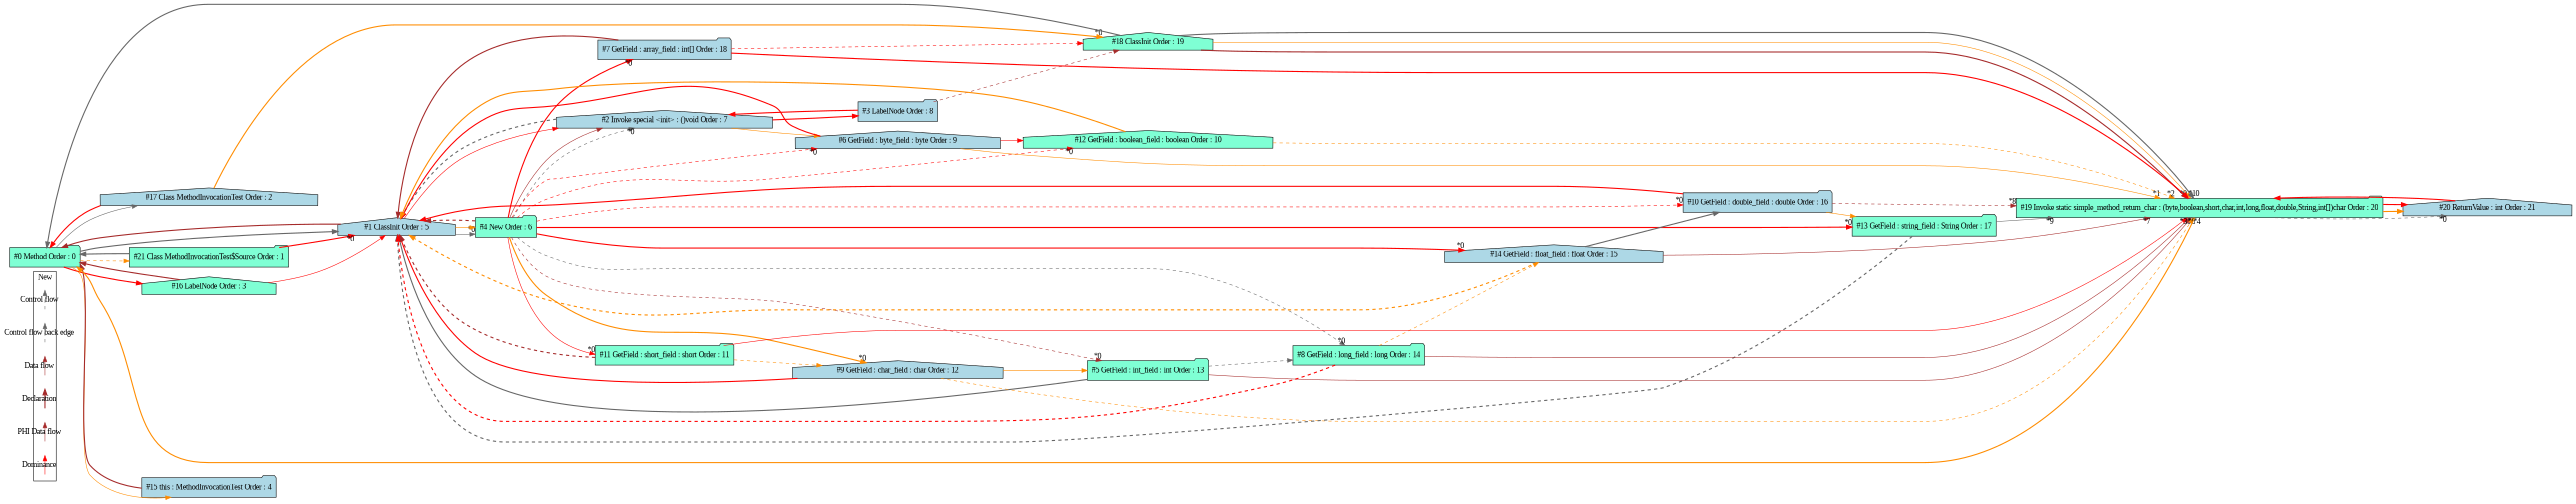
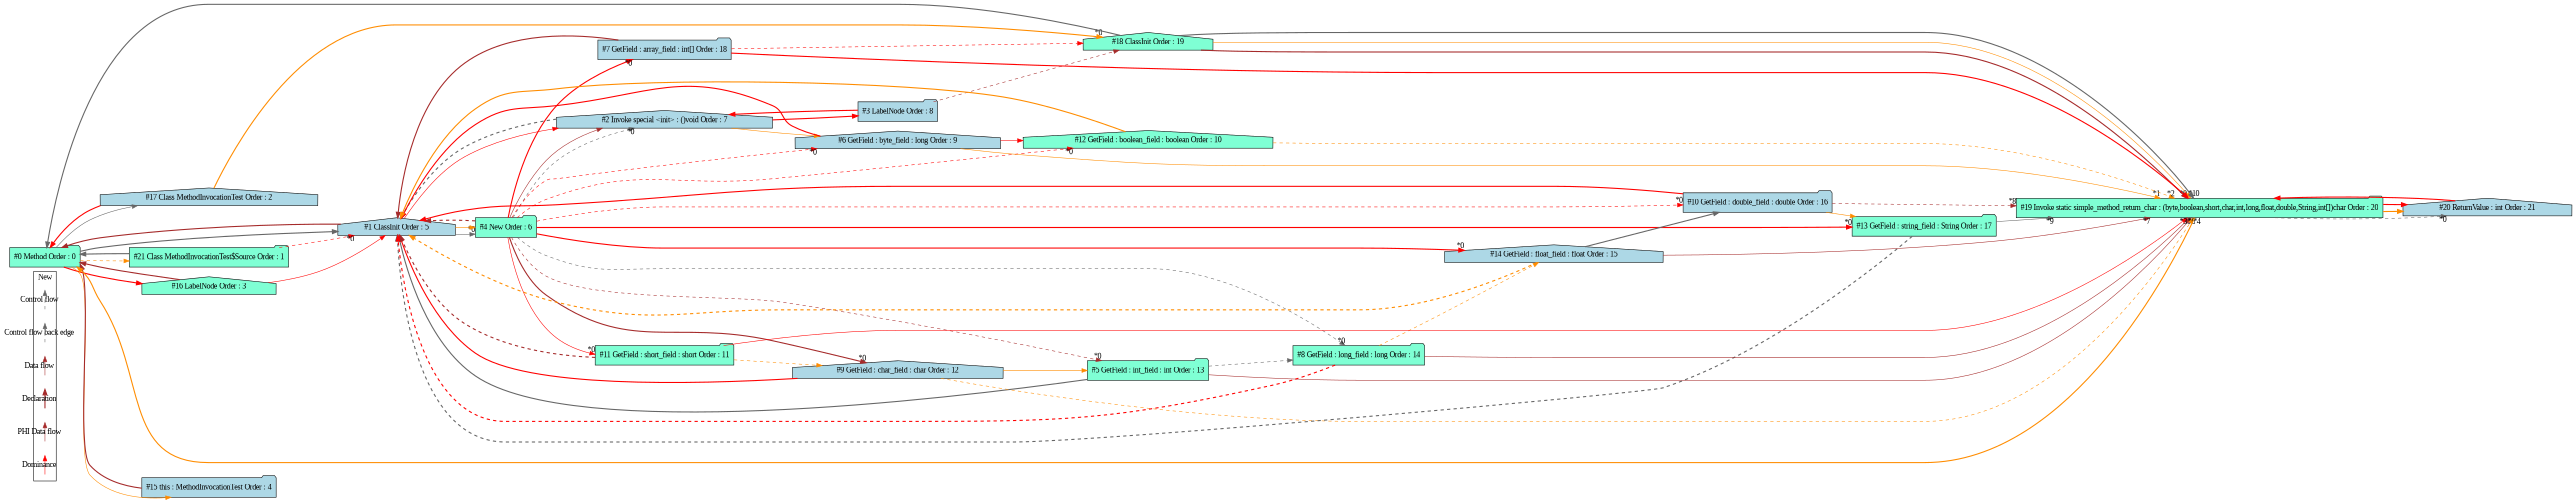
node "#6 GetField : byte_field : byte Order : 9": label "#6 GetField : byte_field : byte Order : 9" -> "#6 GetField : byte_field : long Order : 9"
edge "#21 Class MethodInvocationTest$Source Order : 1" -> "#1 ClassInit Order : 5": style bold -> dashed
edge "#4 New Order : 6" -> "#9 GetField : char_field : char Order : 12": color darkorange -> brown
